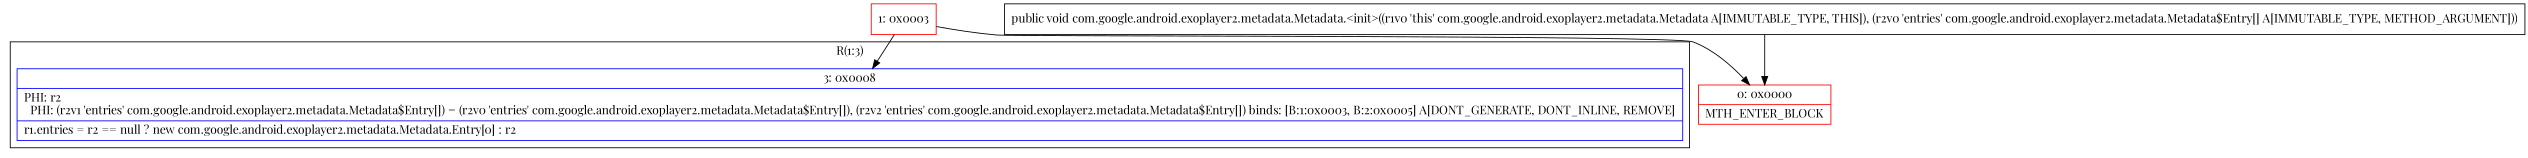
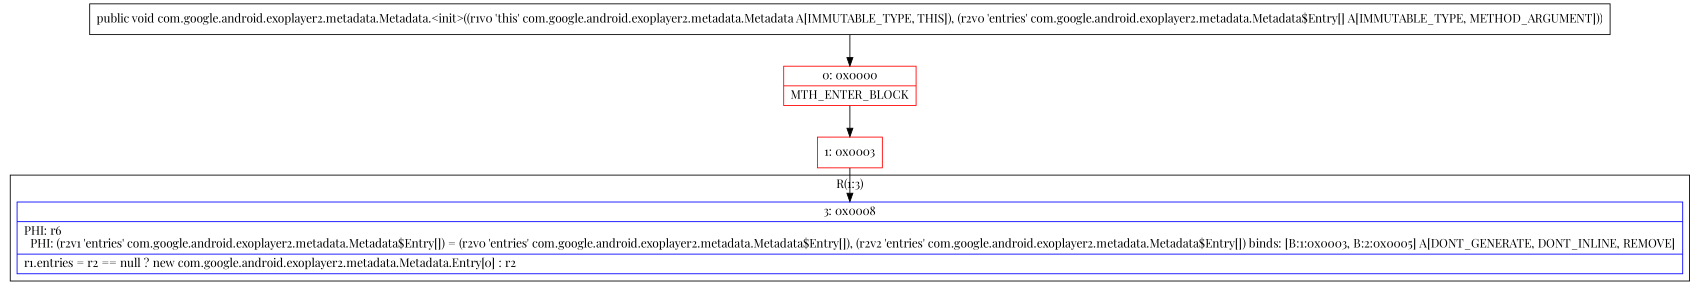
edge "1: 0x0003" -> "0: 0x0000": reversed
node "3: 0x0008": text "PHI: r2" -> "PHI: r6"
